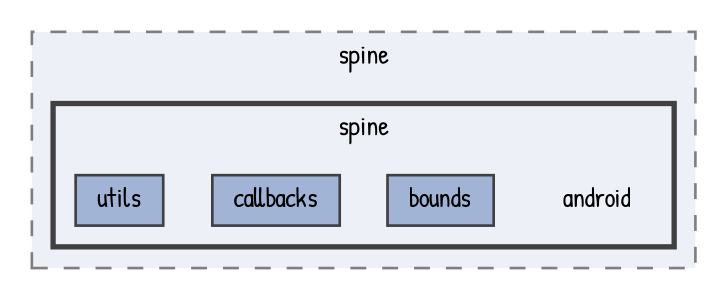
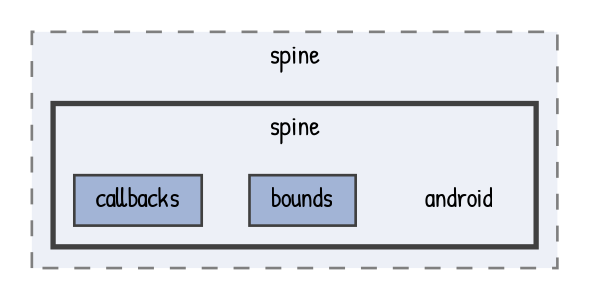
node "utils": removed
